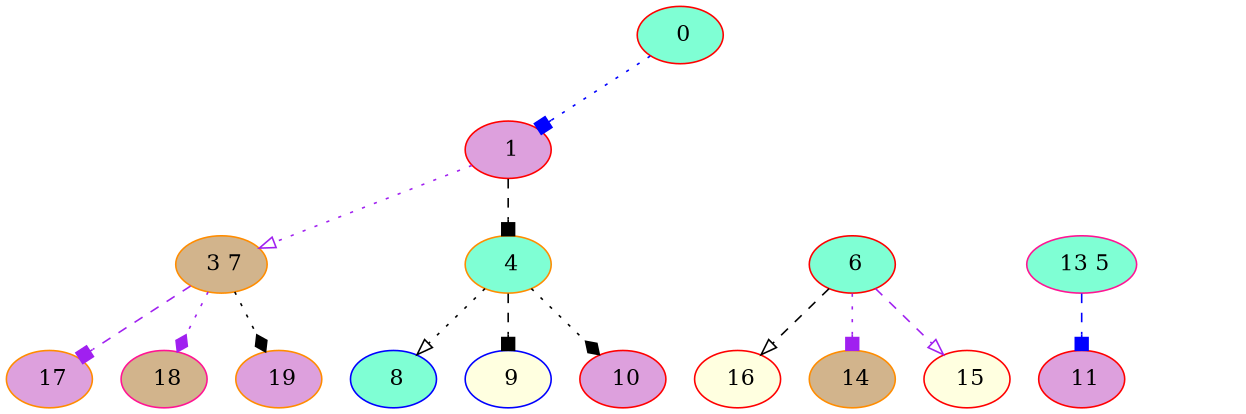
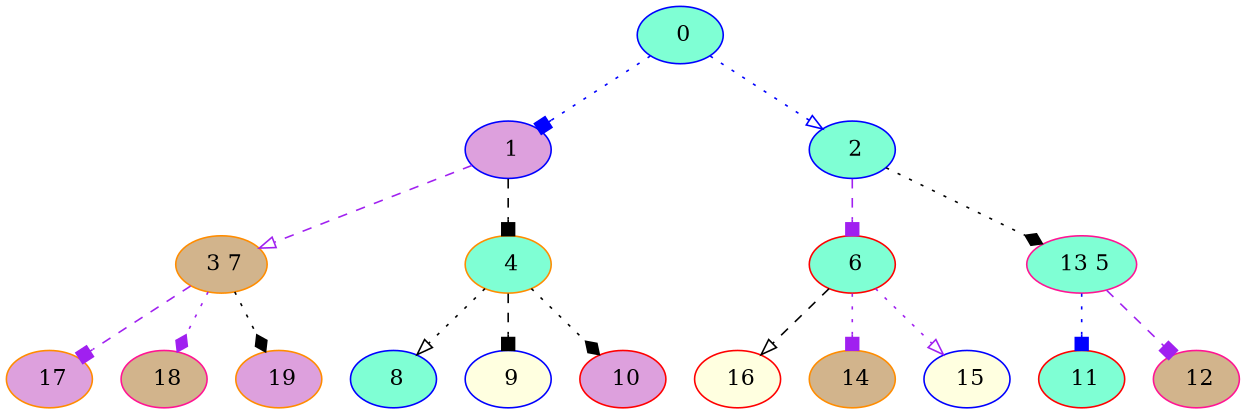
node "0": color red -> blue
node "1": color red -> blue
node "2": added
edge "1" -> "3 7": style dotted -> dashed
edge "13 5" -> "11": style dashed -> dotted
edge "6" -> "15": style dashed -> dotted
node "15": color red -> blue
node "11": fillcolor plum -> aquamarine
node "12": added
